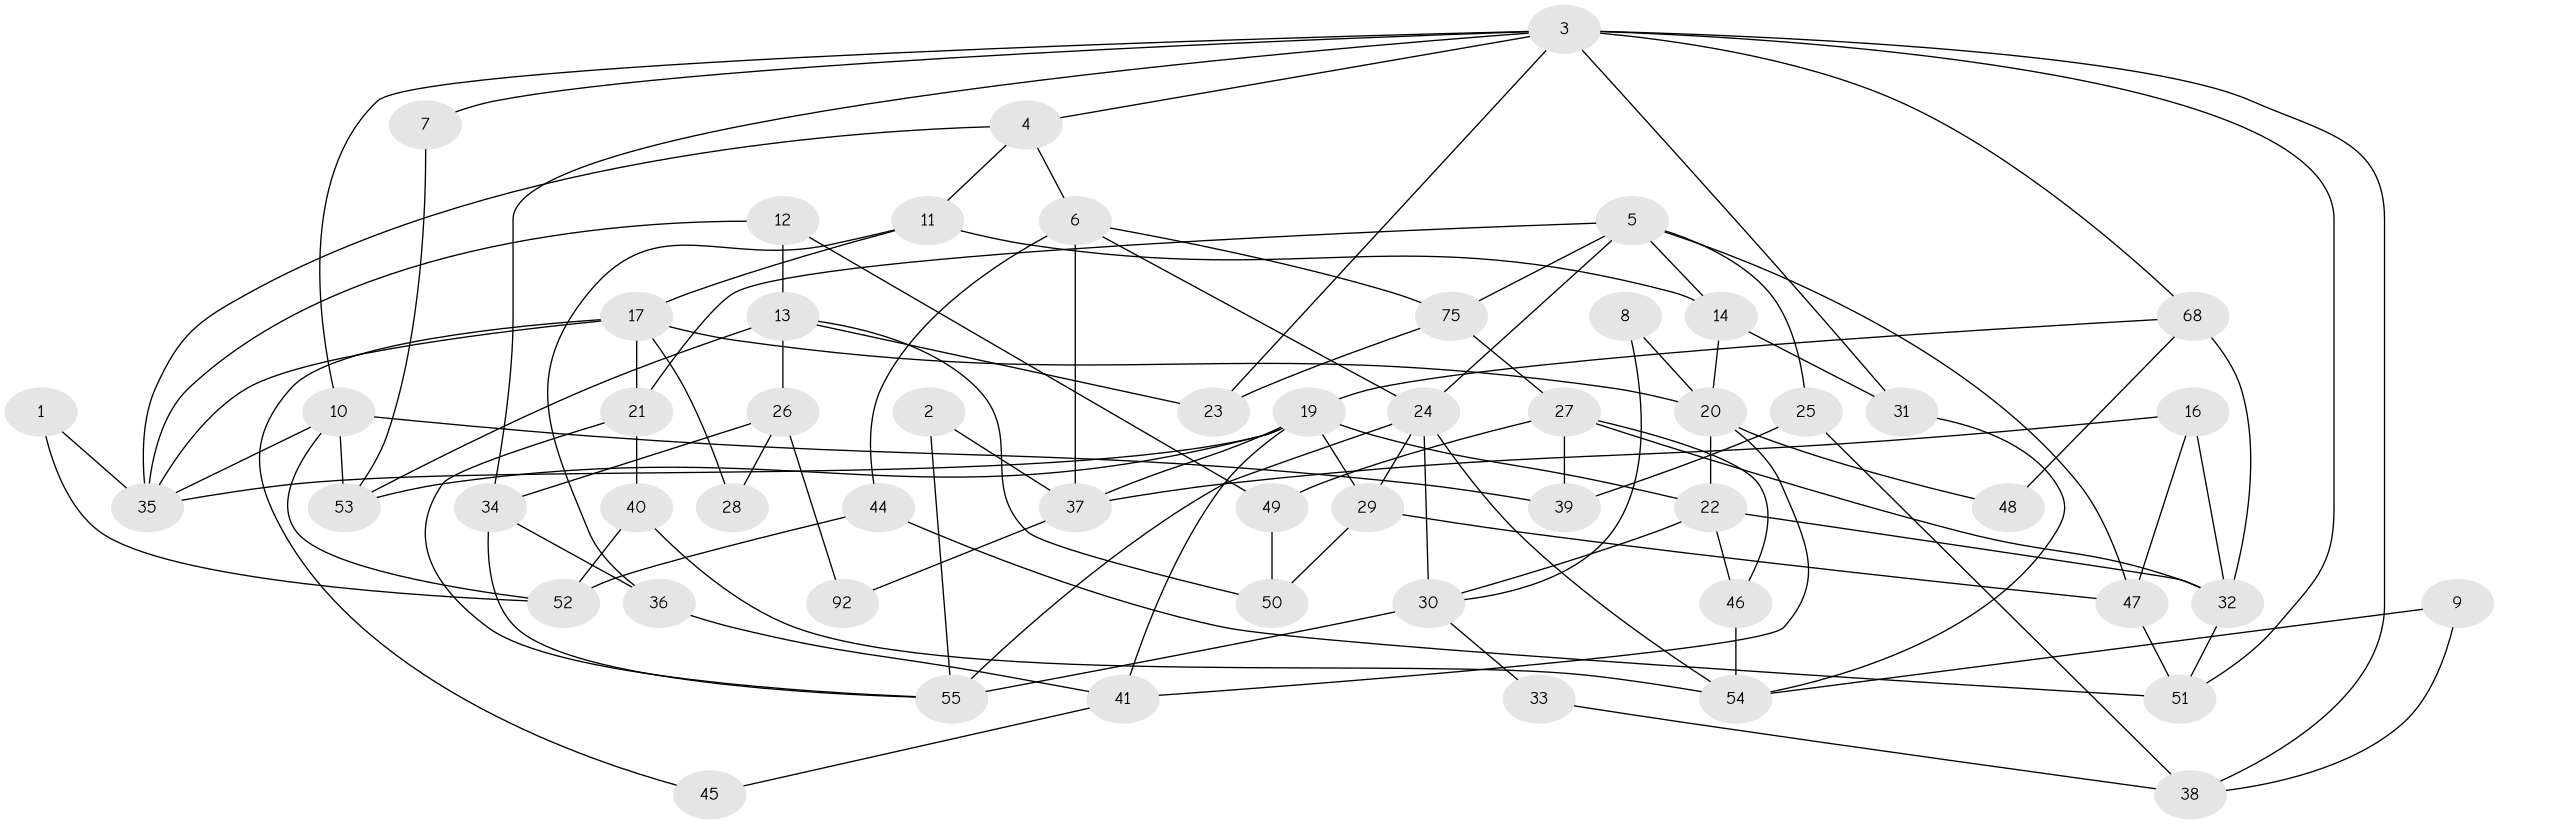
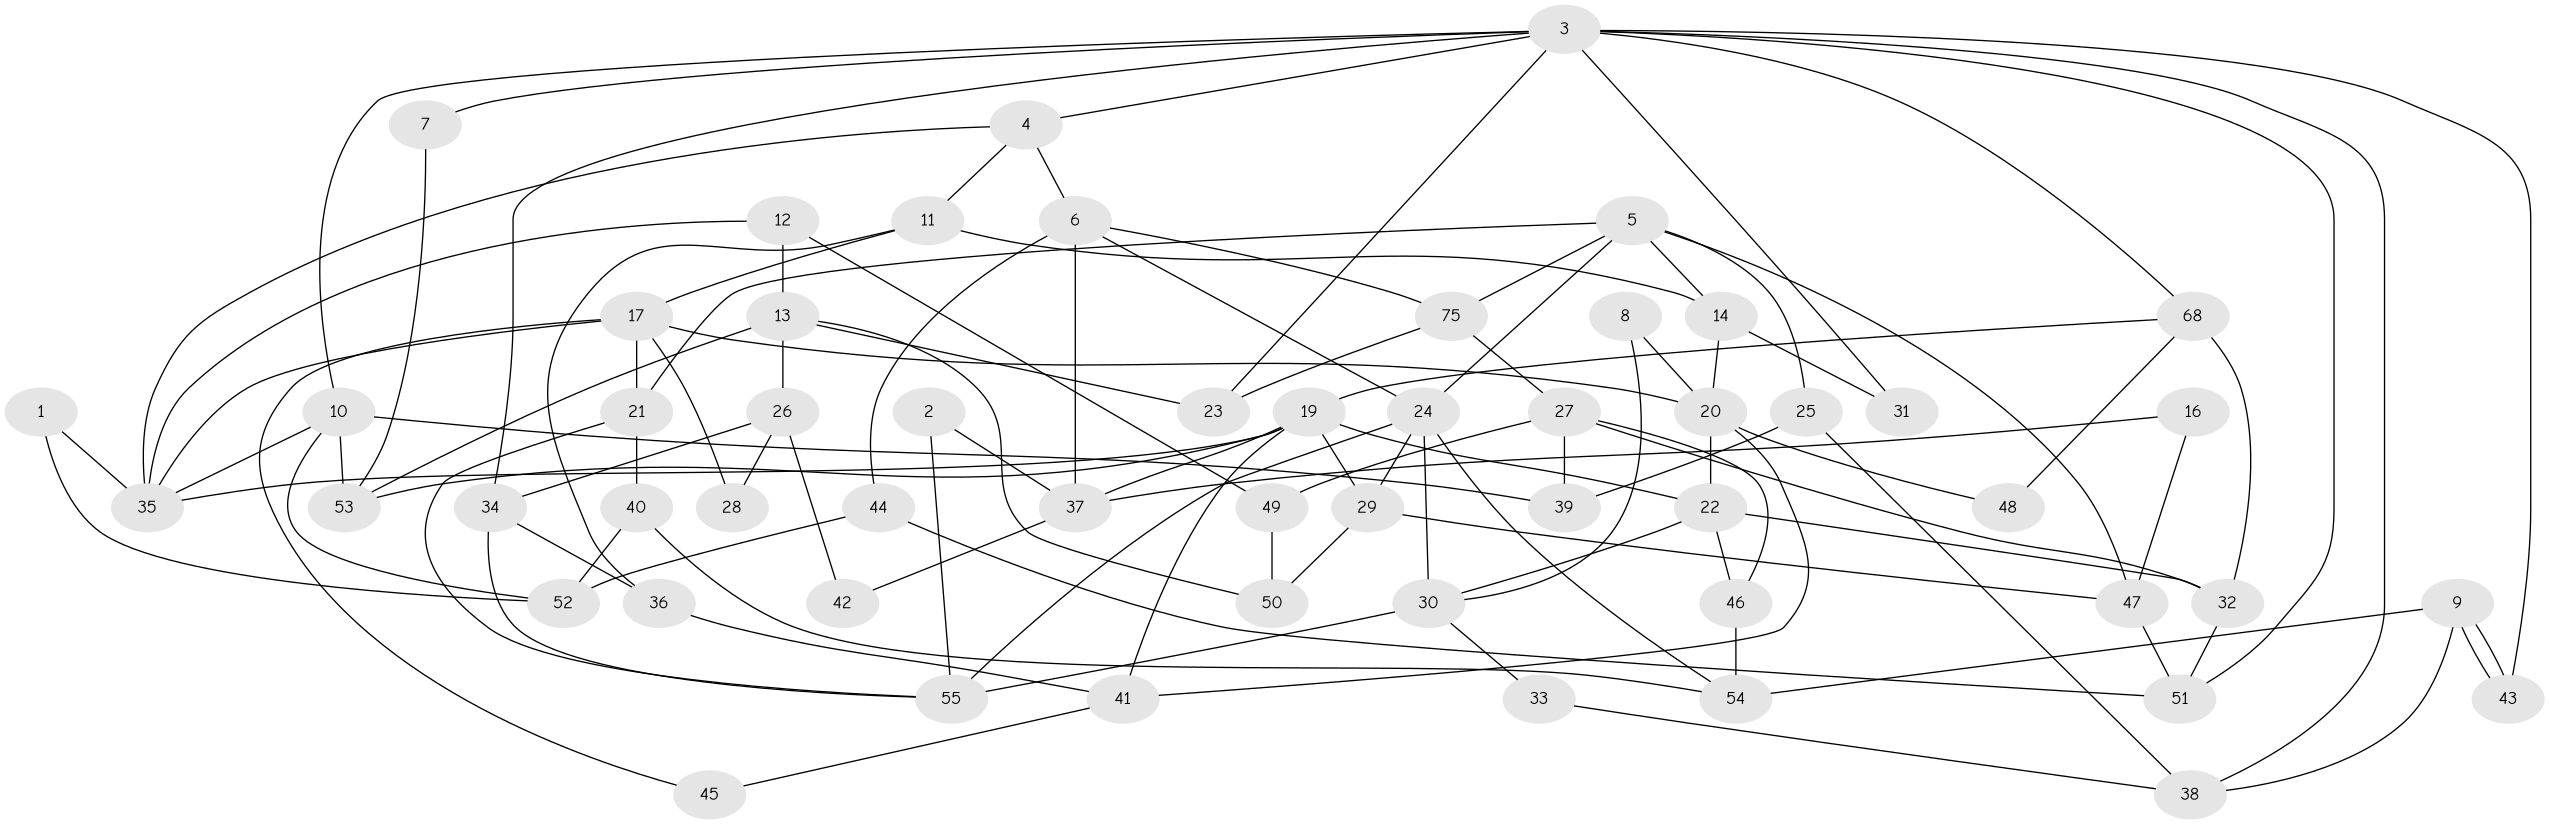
edge "16" -- "32": removed
edge "31" -- "54": removed
node "92": label "92" -> "42"
node "43": added
